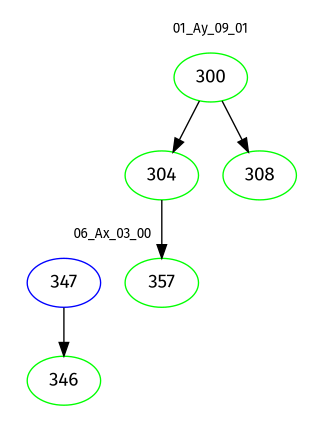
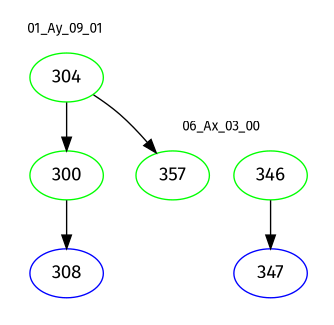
edge "300" -> "304": reversed
node "308": color green -> blue
edge "347" -> "346": reversed
